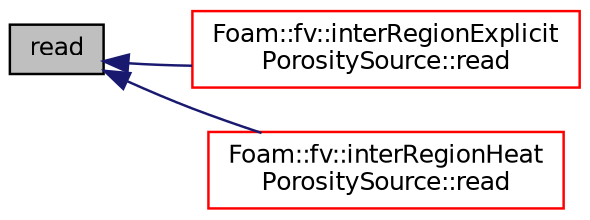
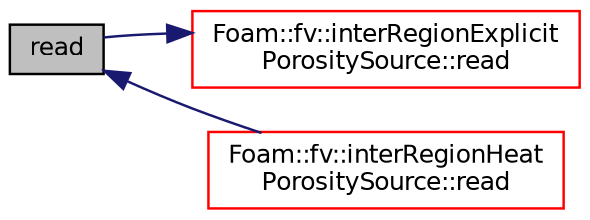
edge "Foam::fv::interRegionExplicit PorositySource::read" -> "read": reversed
